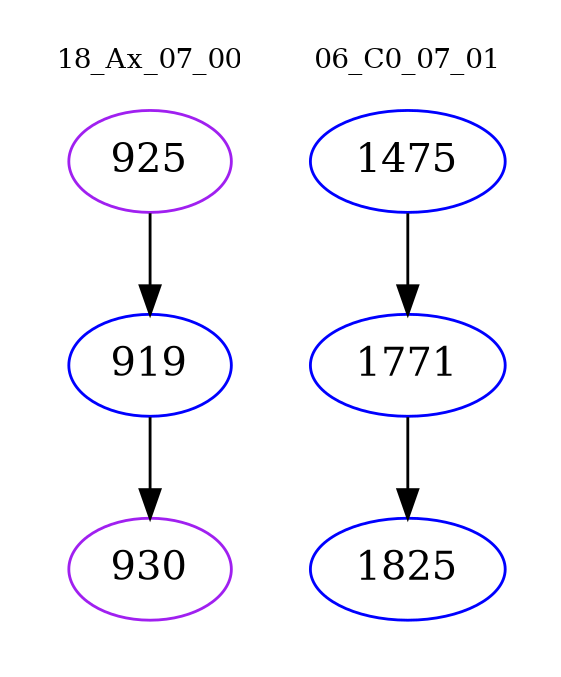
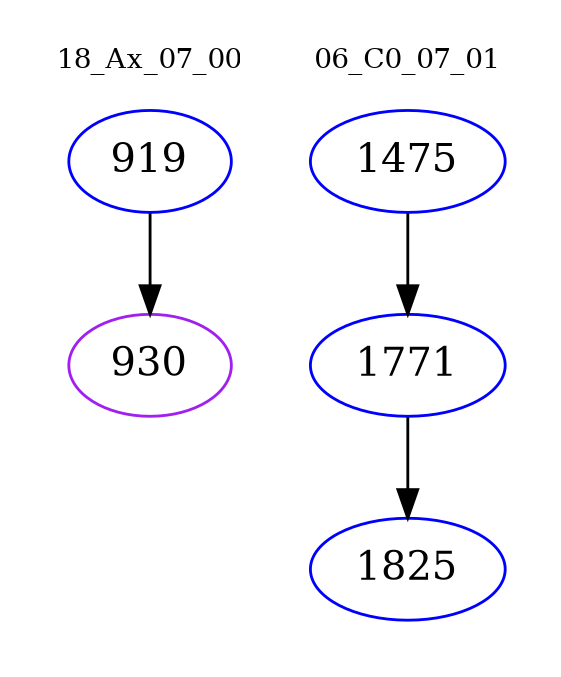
node "925": removed
